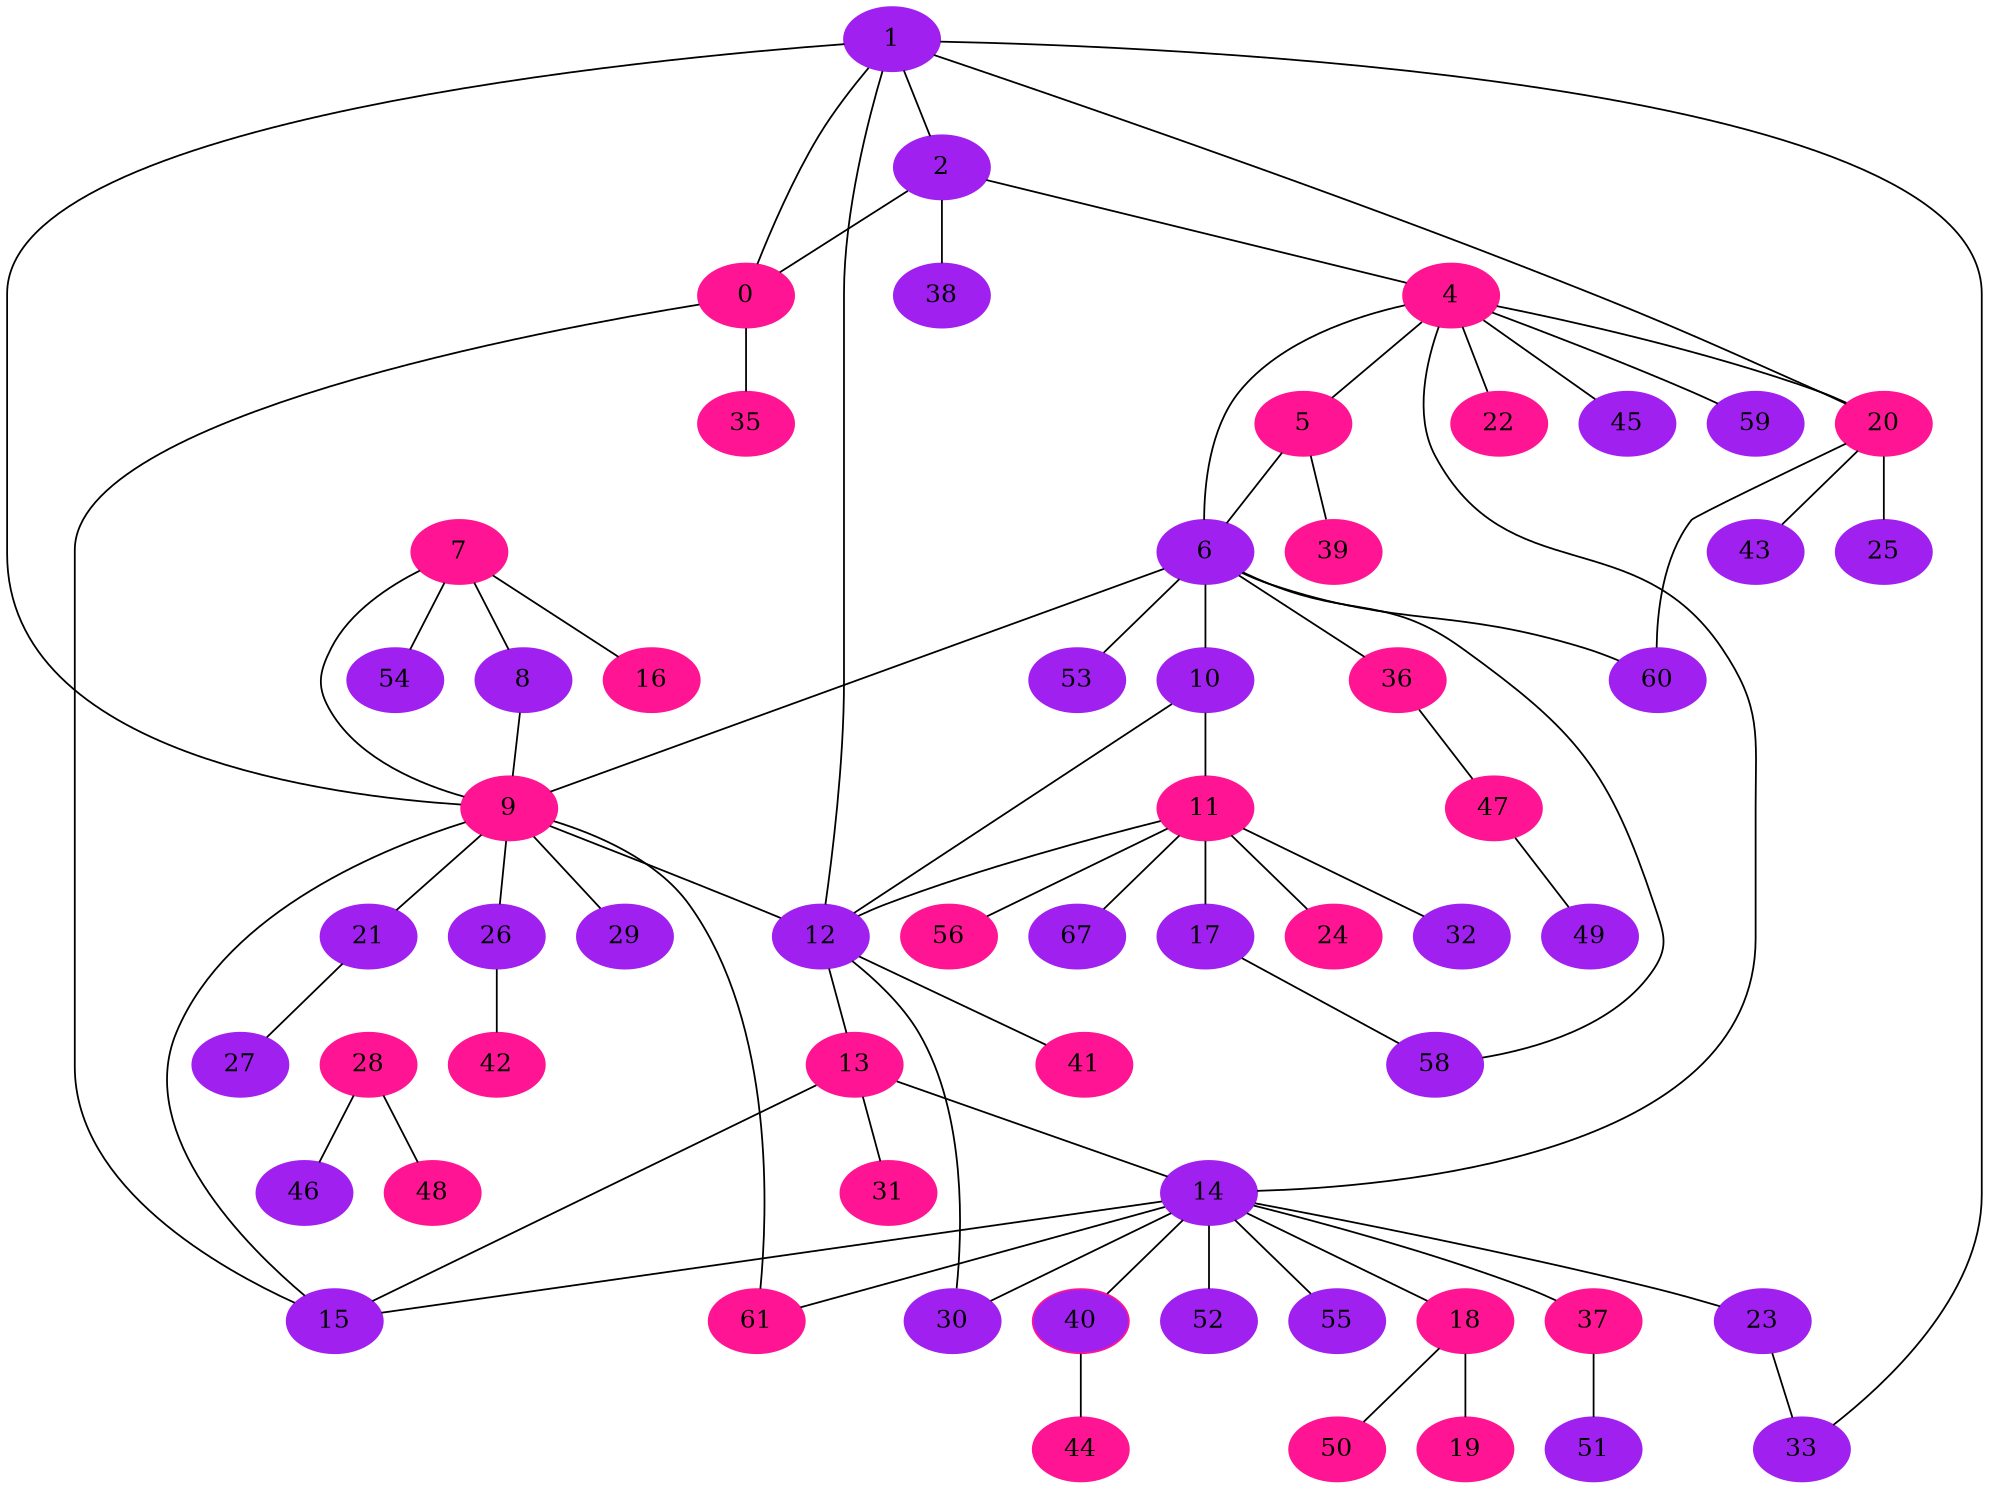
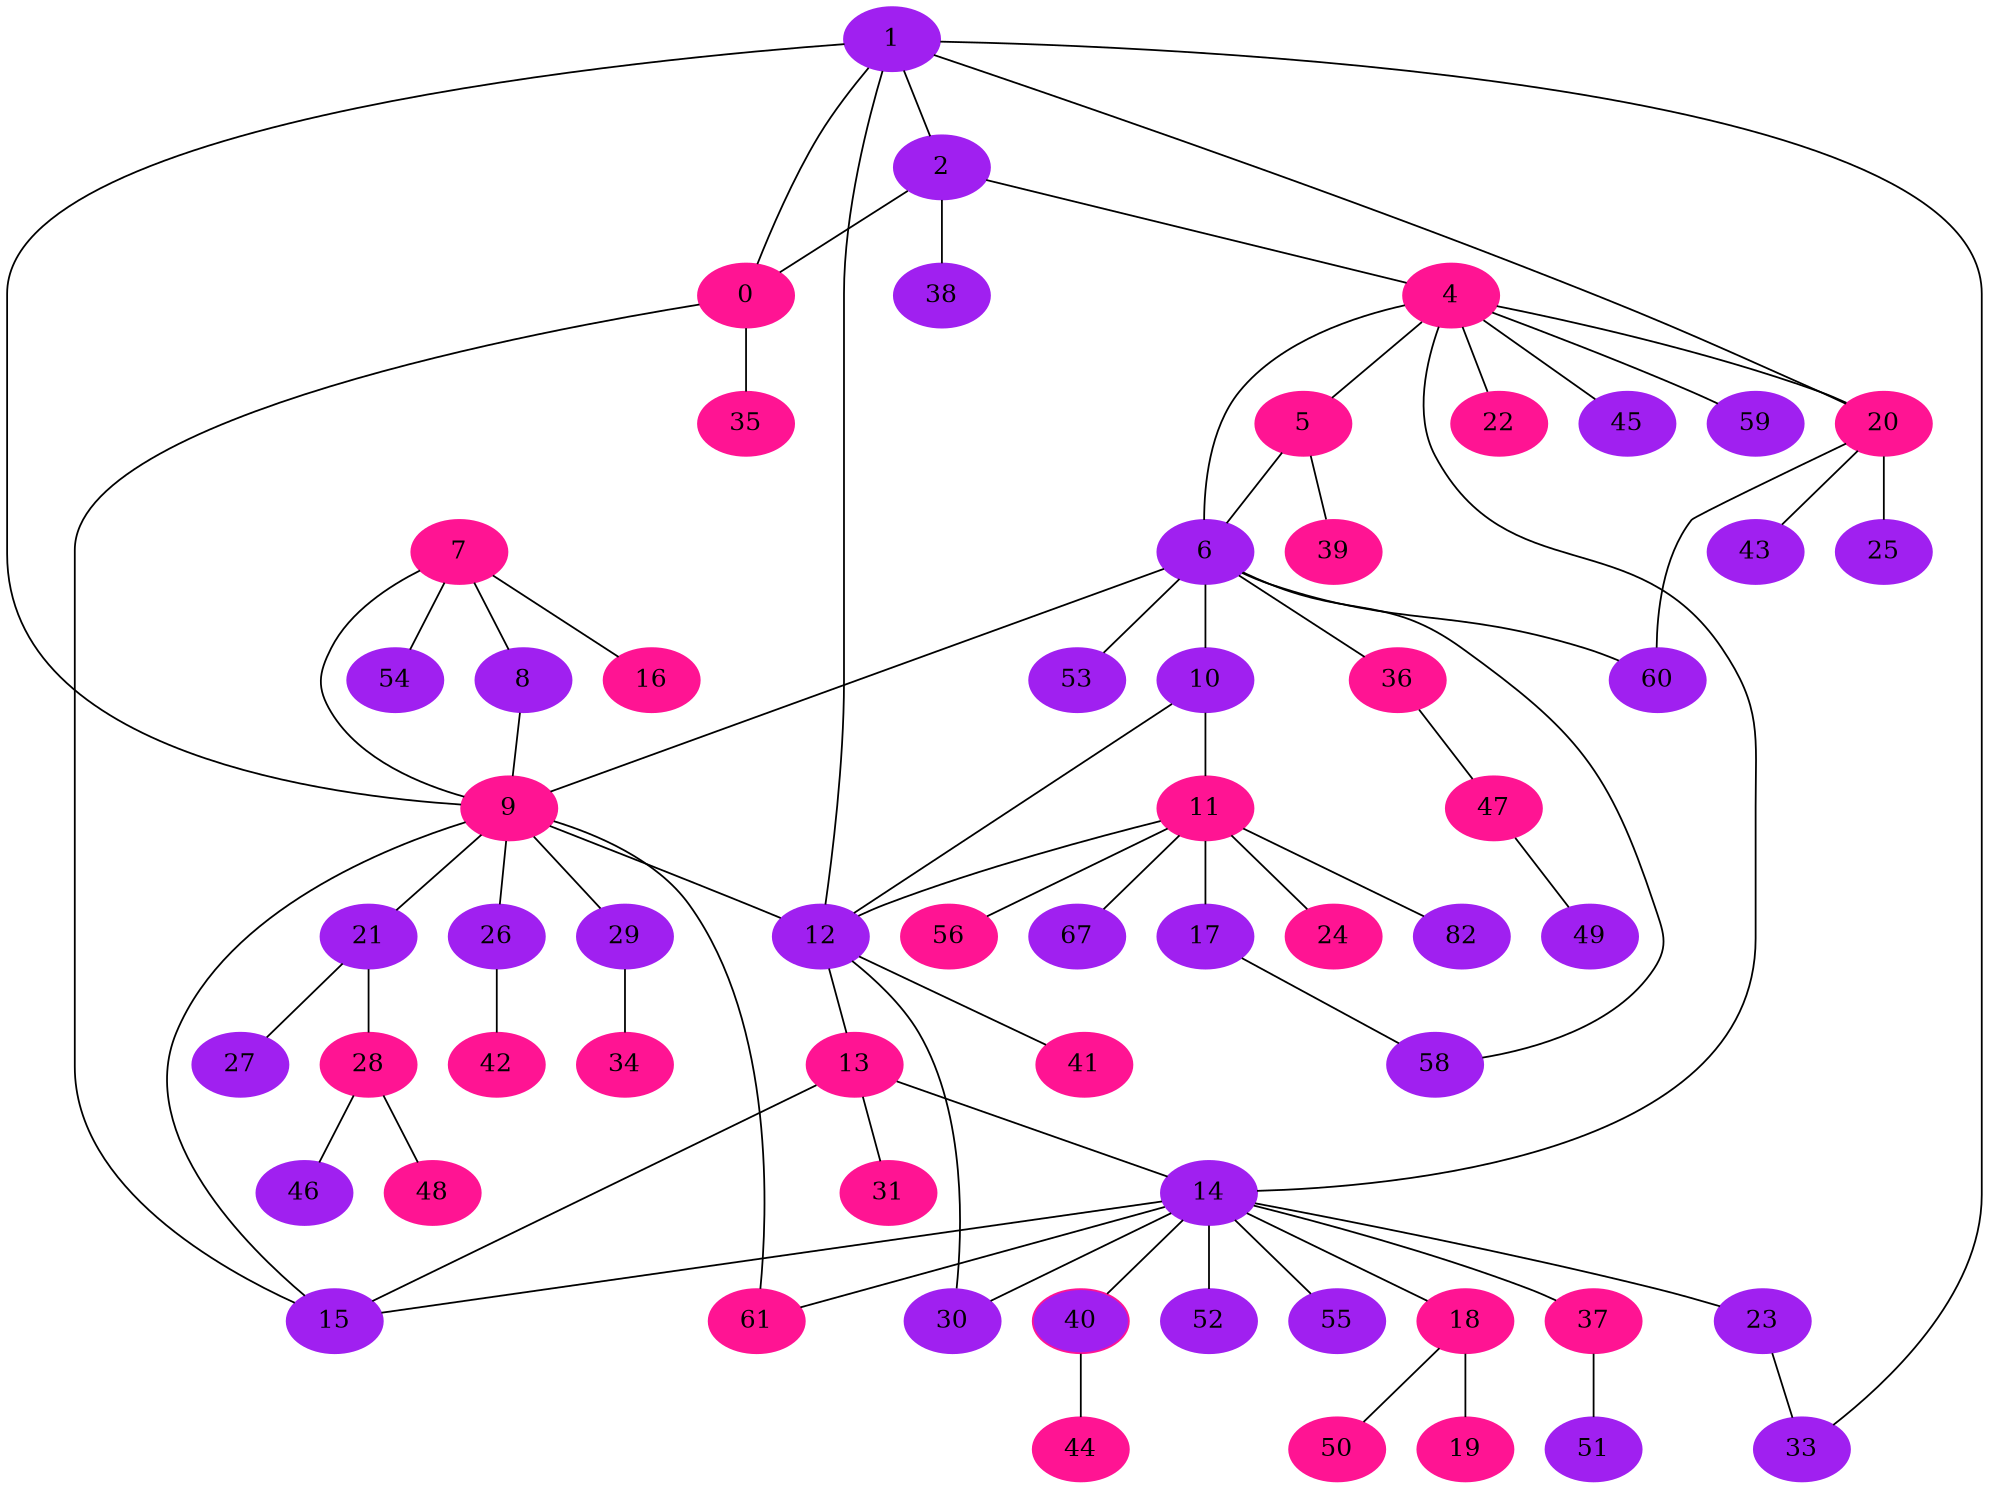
node "32": label "32" -> "82"
edge "21" -- "28": added
node "34": added
